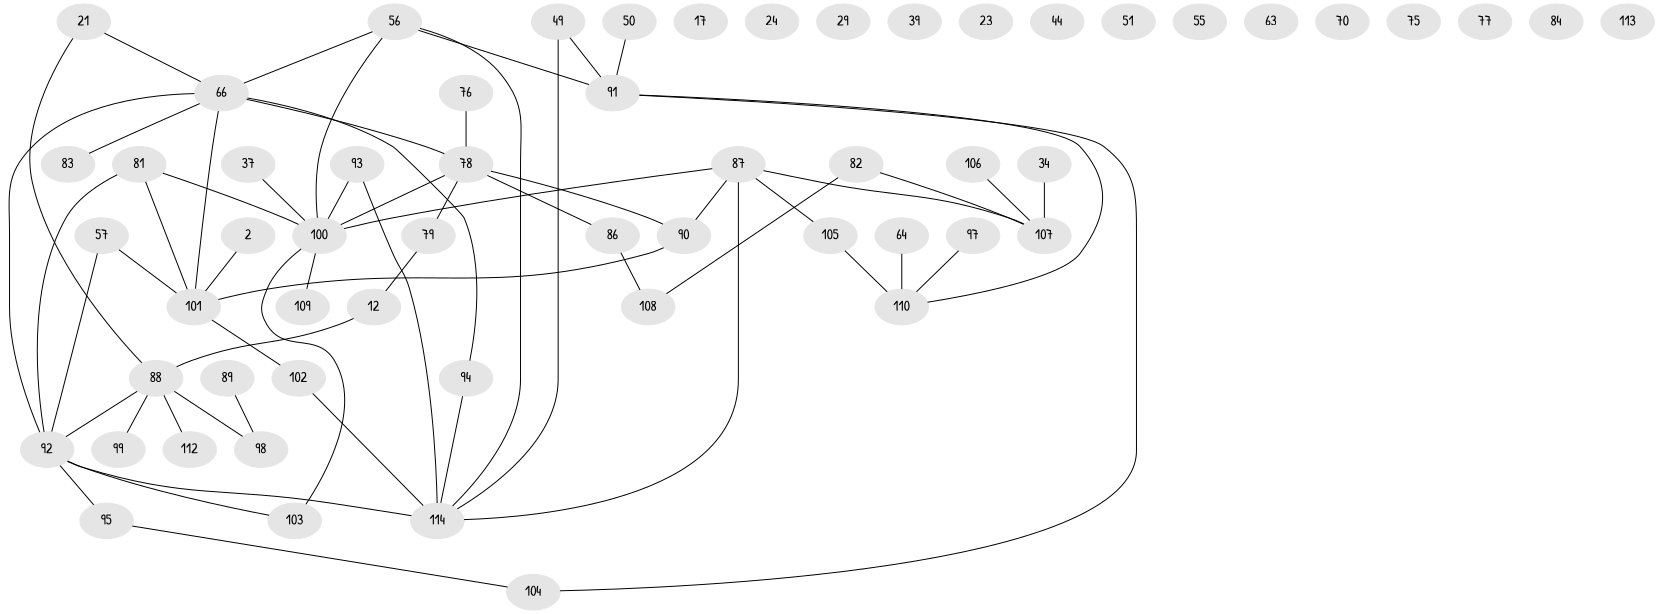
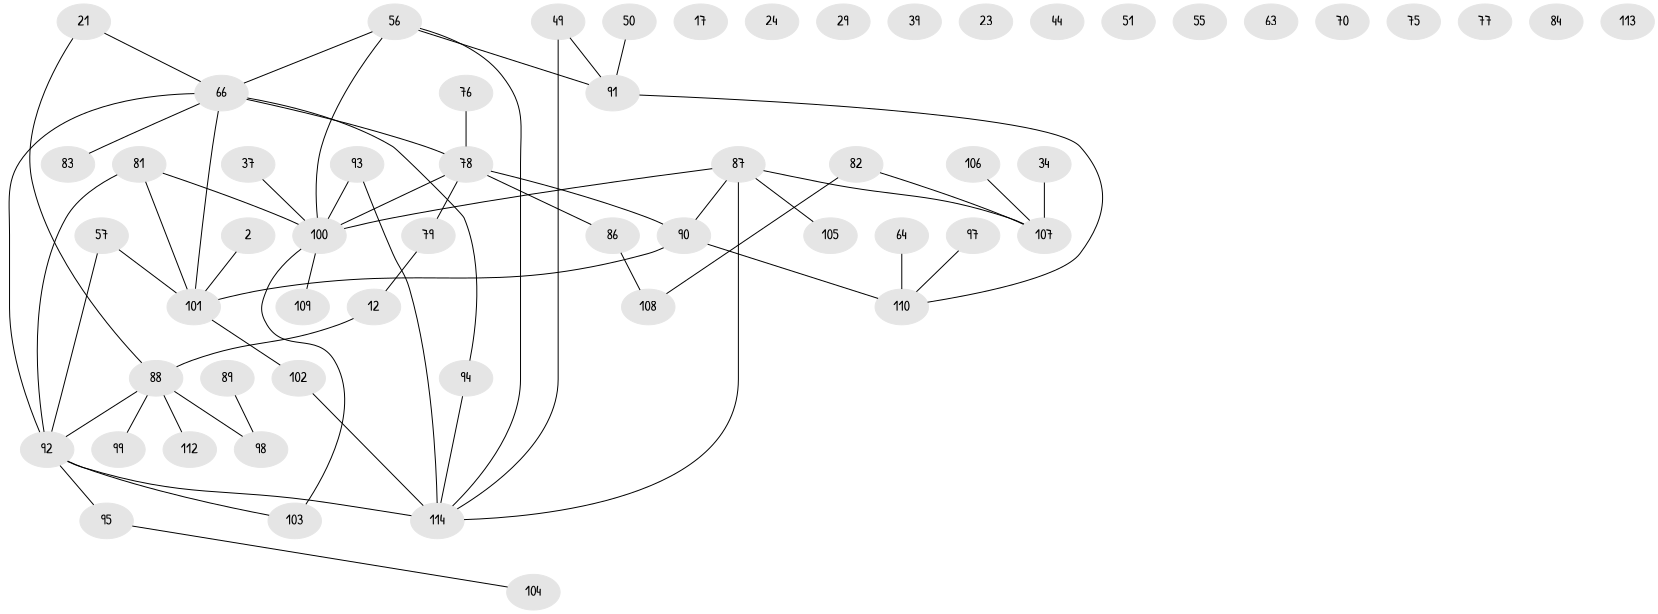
edge "105" -- "110": now "90" -- "110"
edge "91" -- "104": removed
